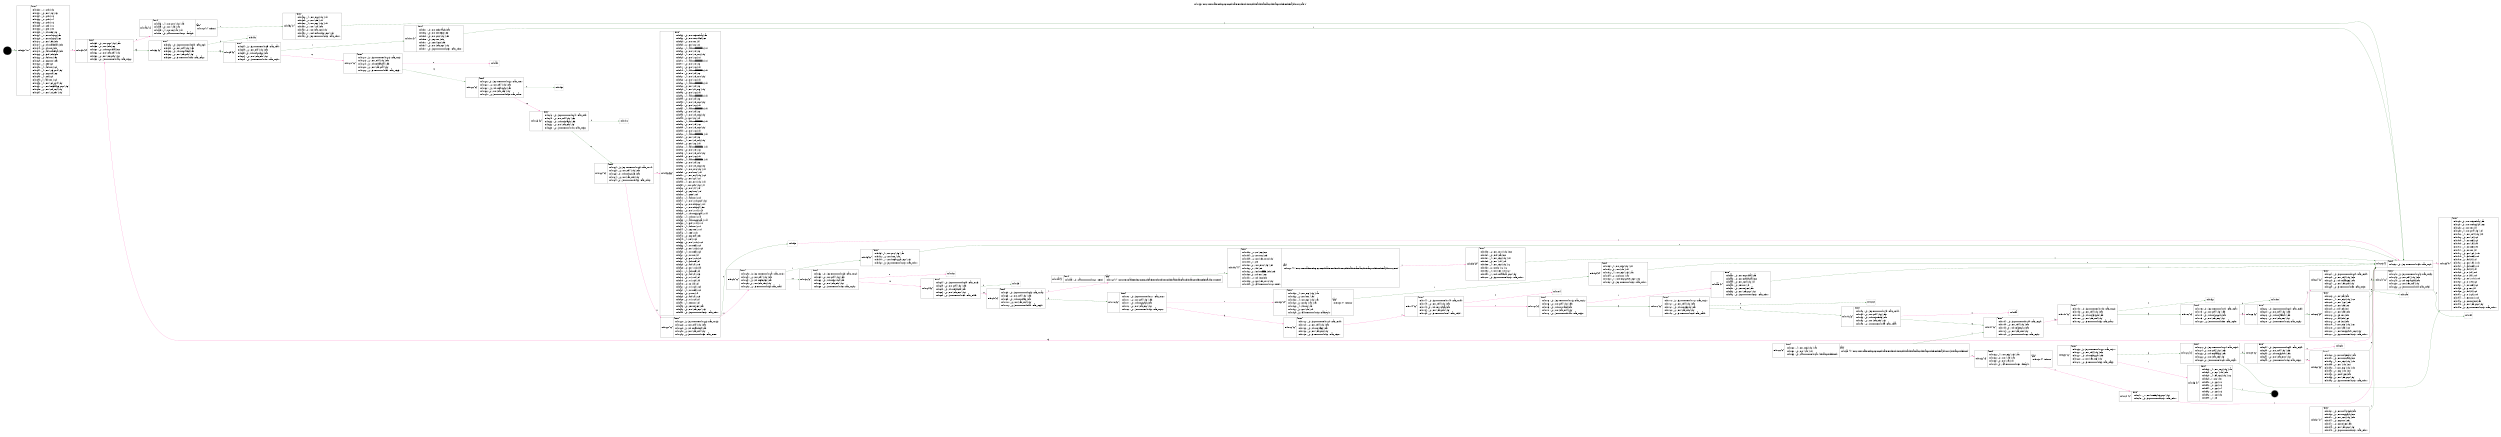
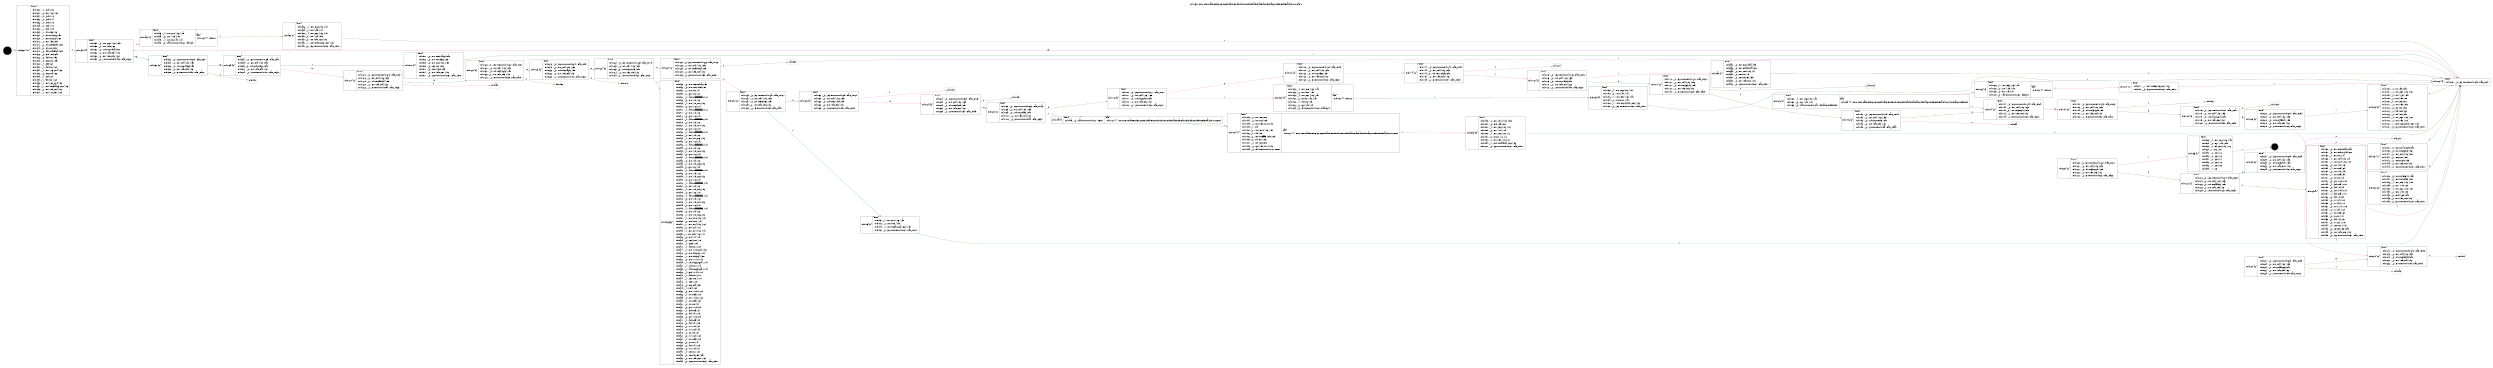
edge "0x402051 [5]" -> "0x4018f2 [97]": reversed
edge "0x401808 [28]" -> "0x401824 [28]": now "0x401808 [28]" -> "0x401840 [28]"
